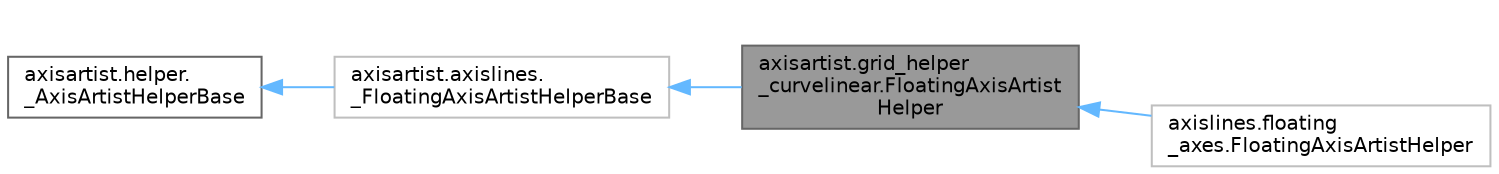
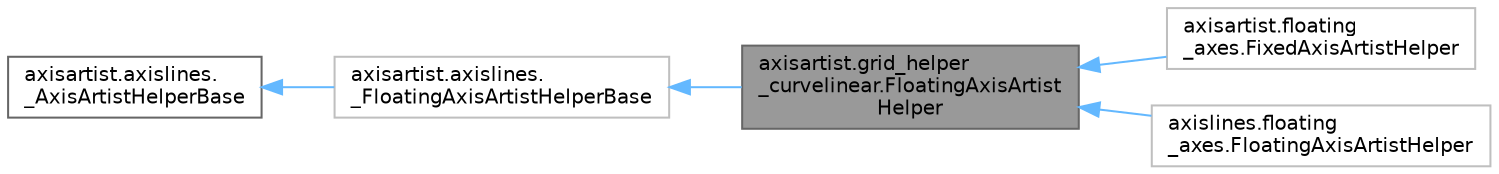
node "axisartist.floating _axes.FixedAxisArtistHelper": added
node "axisartist.helper. _AxisArtistHelperBase": label "axisartist.helper. _AxisArtistHelperBase" -> "axisartist.axislines. _AxisArtistHelperBase"
